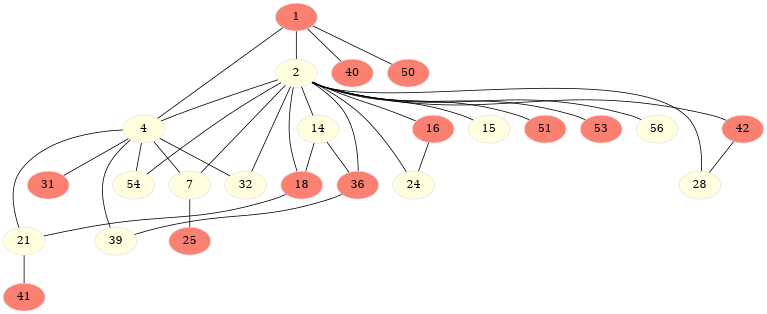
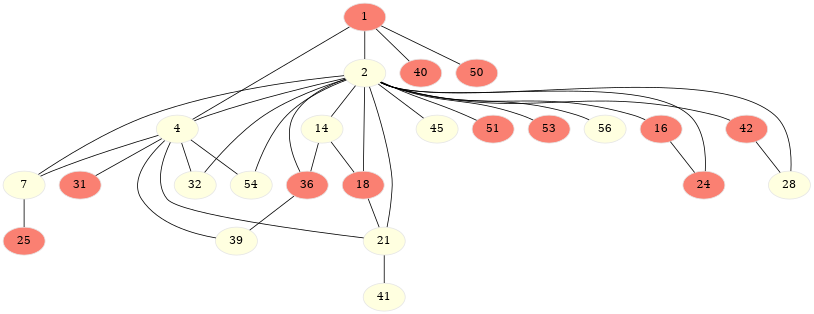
node "15": label "15" -> "45"
edge "2" -- "21": added
node "24": fillcolor lightyellow -> salmon
node "41": fillcolor salmon -> lightyellow
